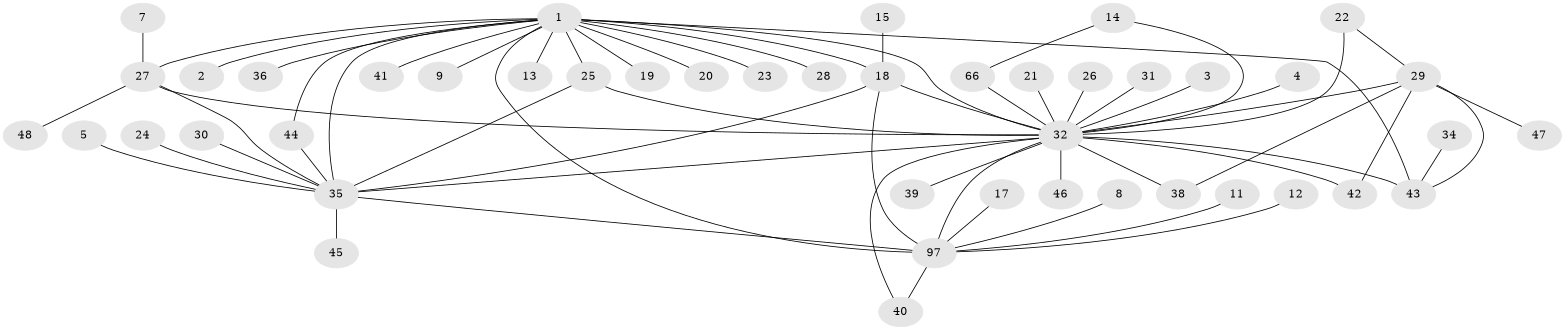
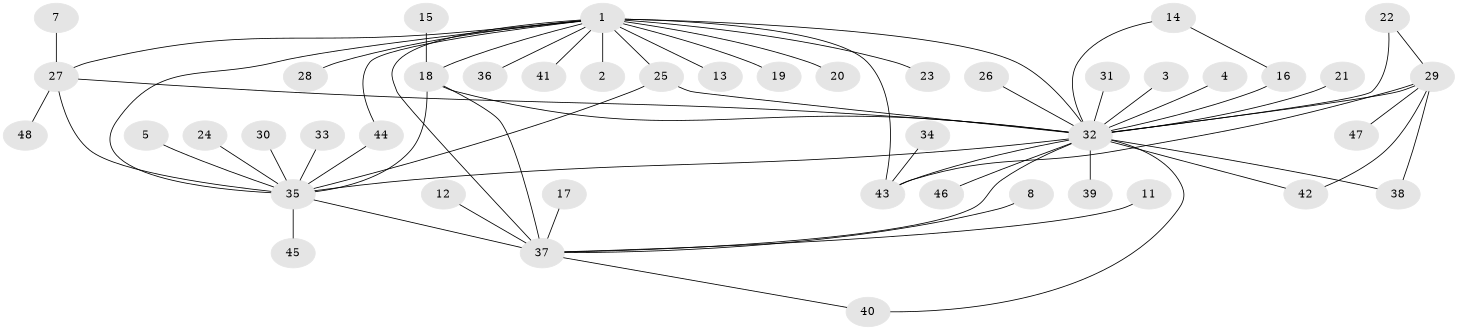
node "9": removed
node "66": label "66" -> "16"
node "33": added
node "97": label "97" -> "37"
